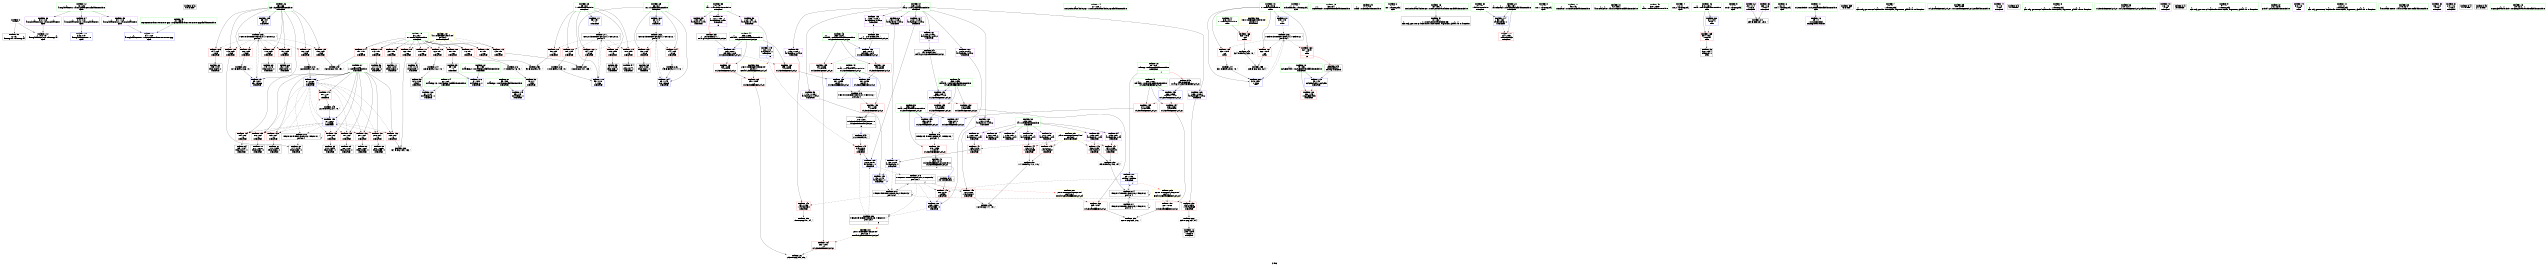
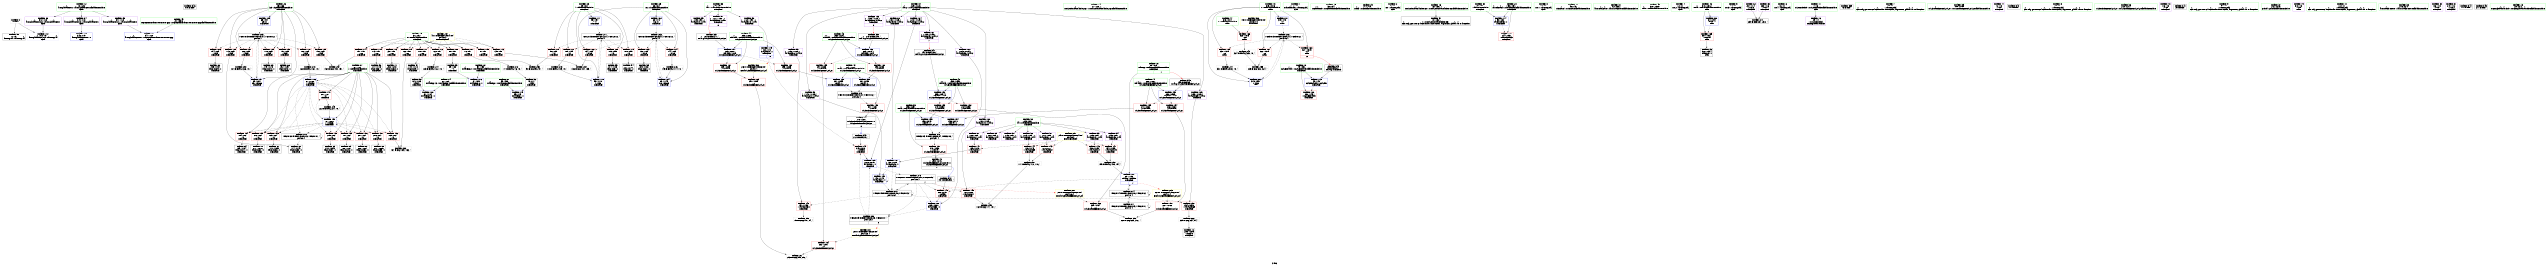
edge "NodeID: 252" -> "NodeID: 274": now "NodeID: 252" -> "NodeID: 187"
